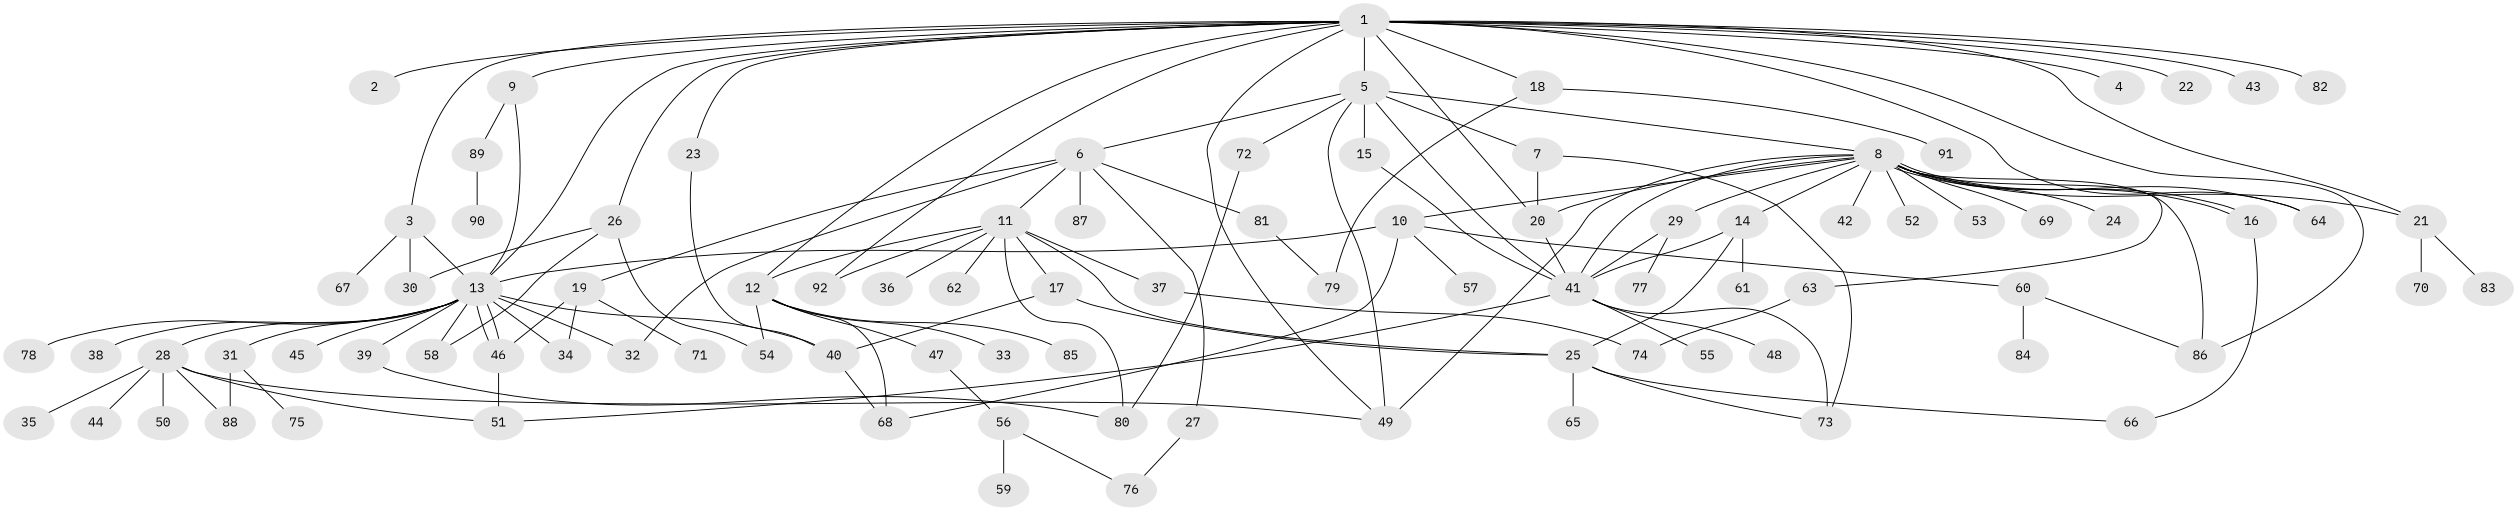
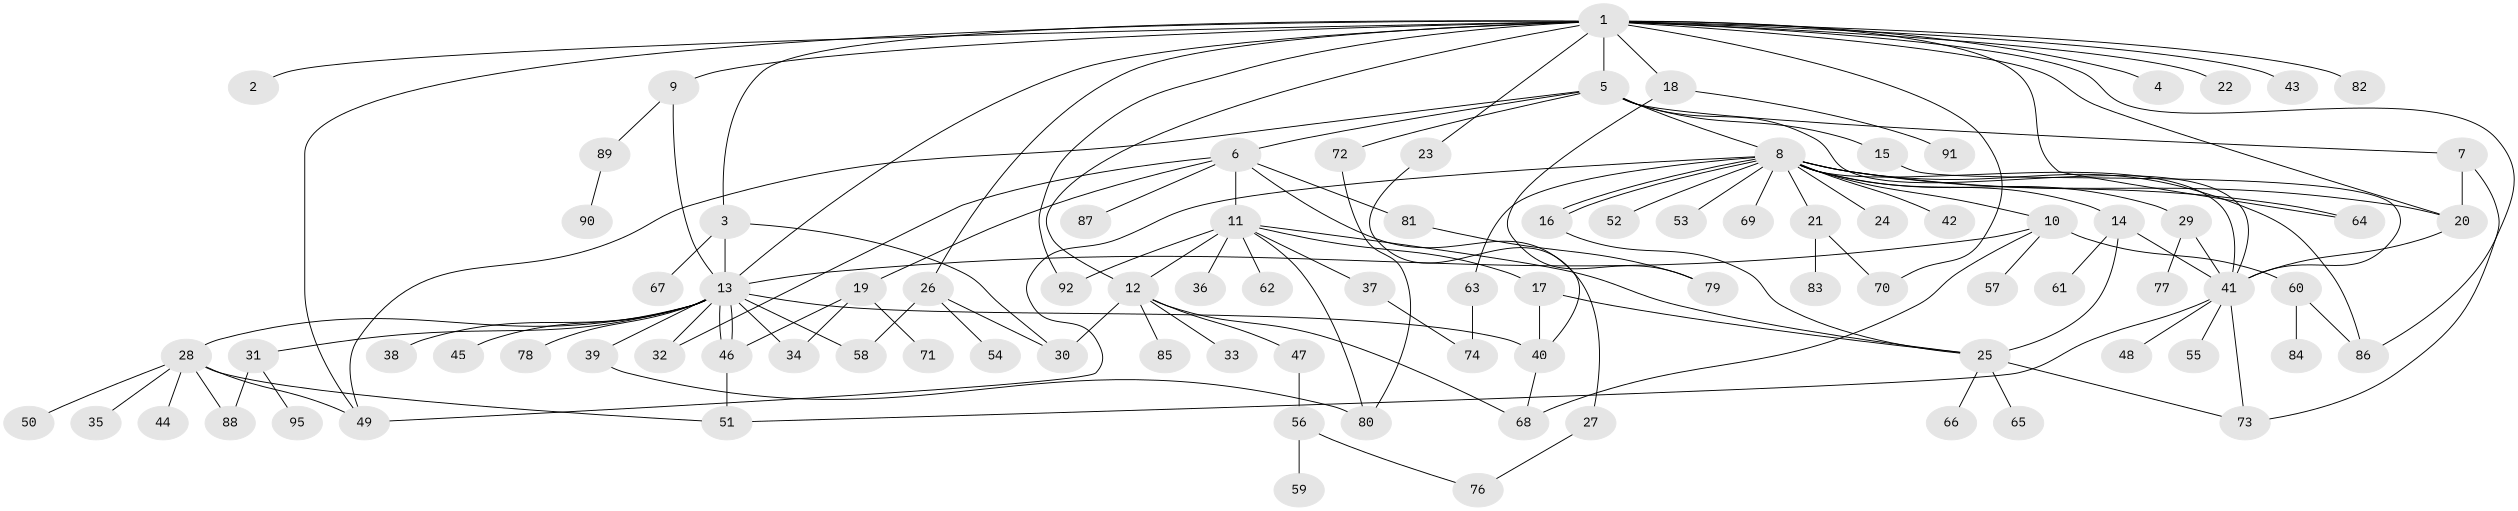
edge "1" -- "21": now "1" -- "70"
edge "12" -- "54": now "12" -- "30"
edge "16" -- "66": now "16" -- "25"
node "75": label "75" -> "95"
